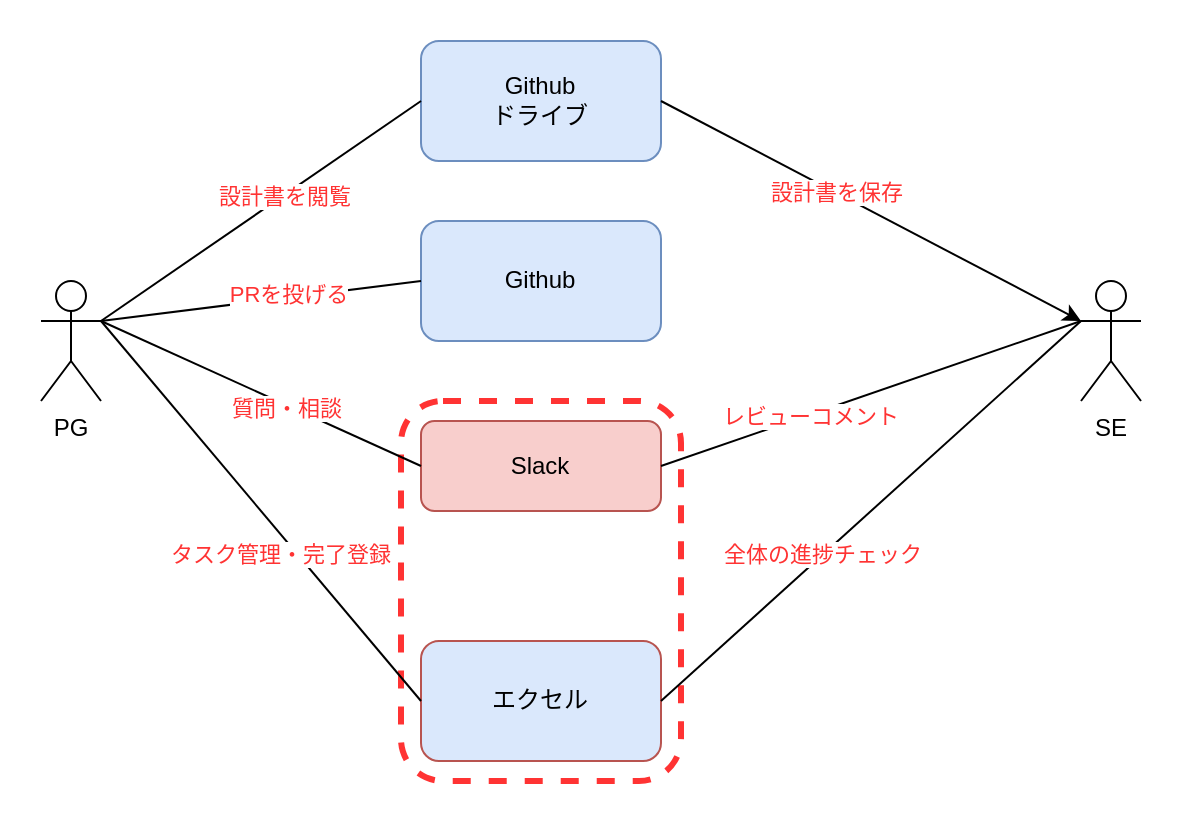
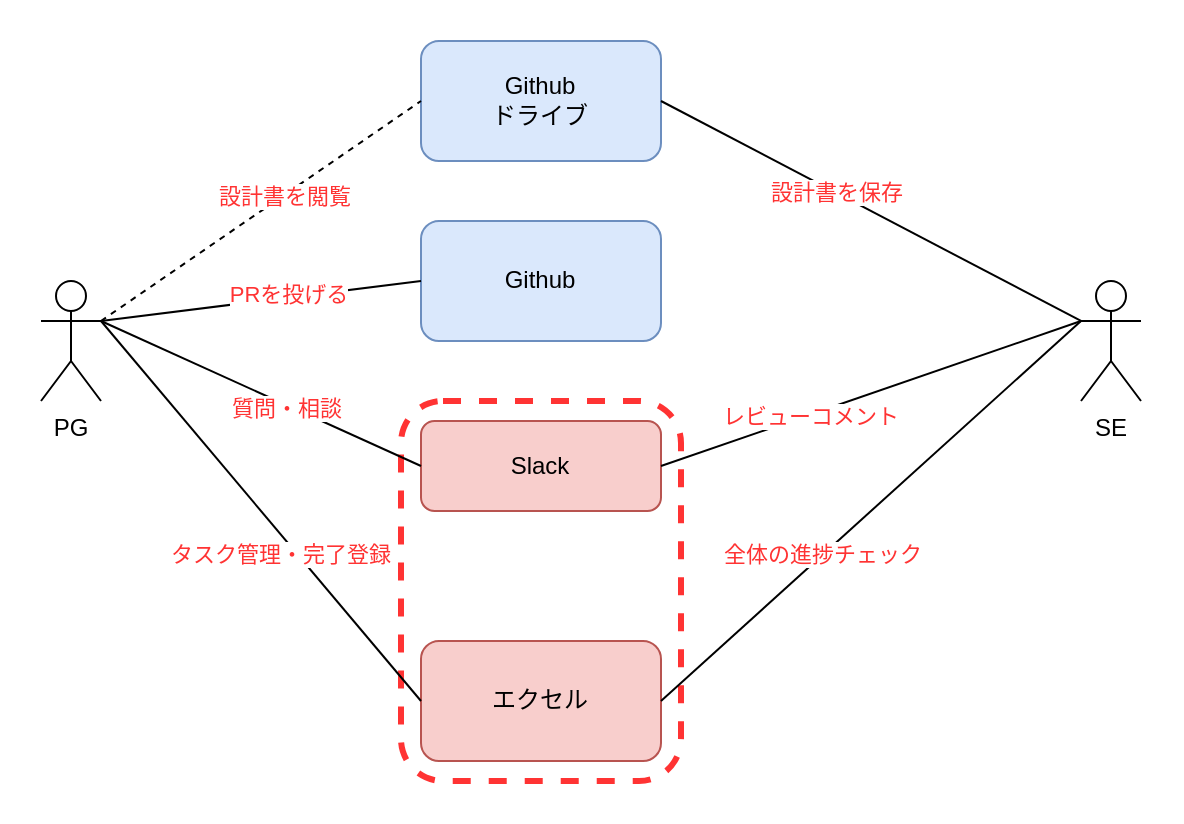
edge "Github ドライブ" -- "PG": style solid -> dashed
edge "Github ドライブ" -> "SE": arrowhead classic -> none
node "エクセル": fillcolor #dae8fc -> #f8cecc
